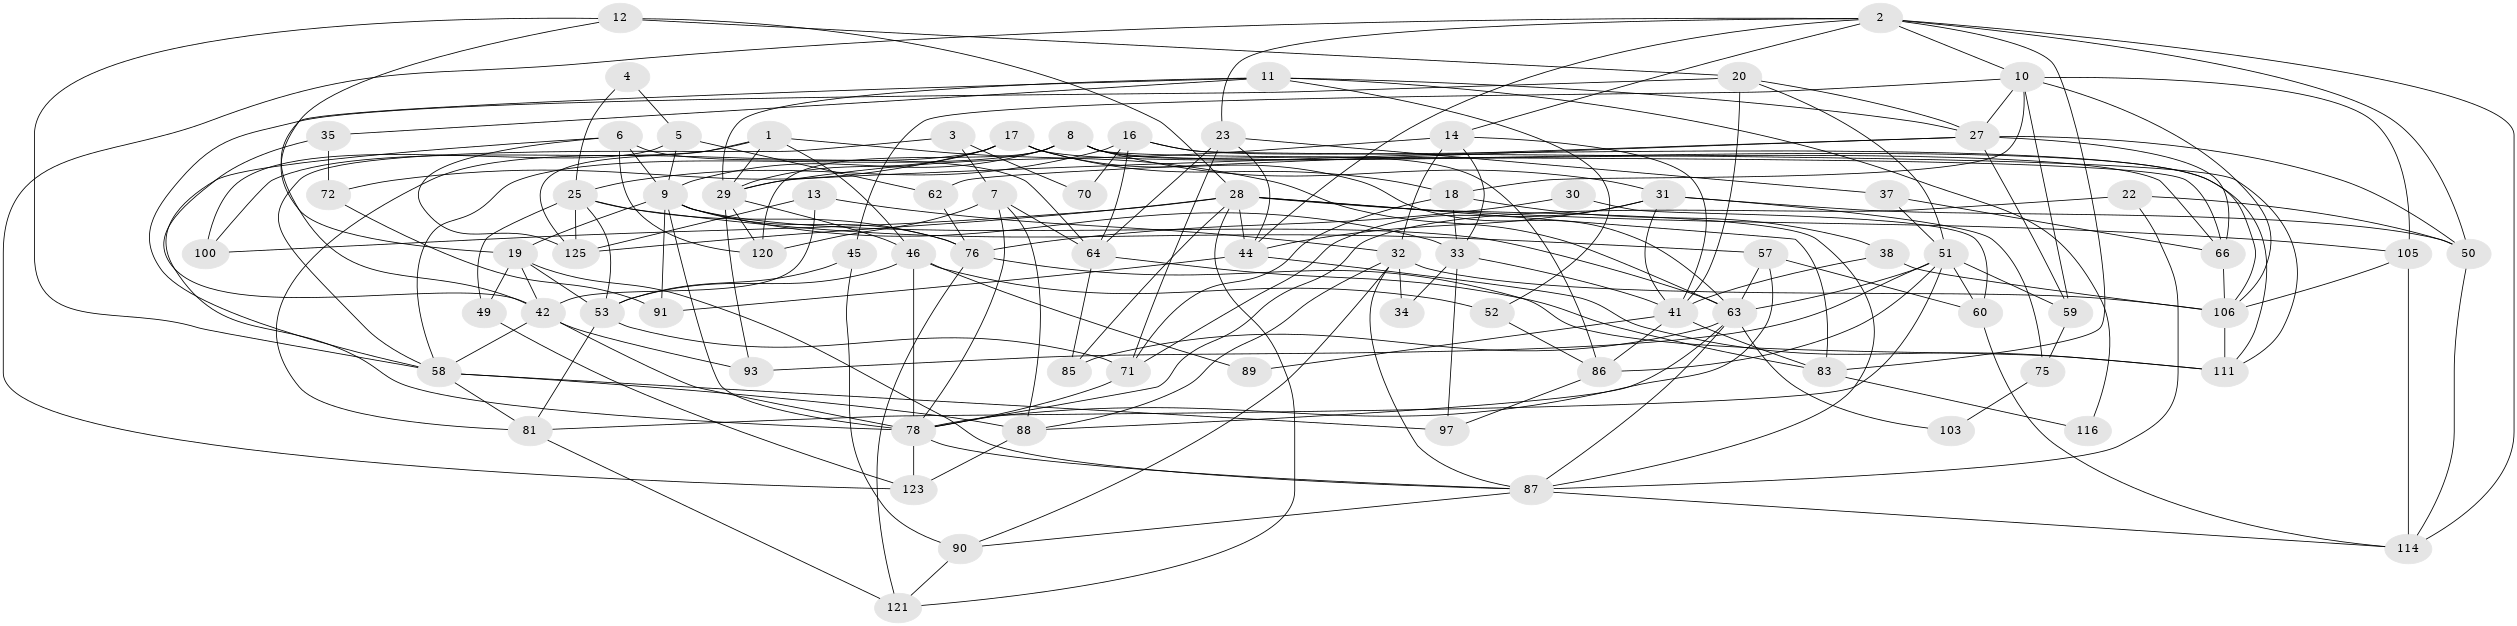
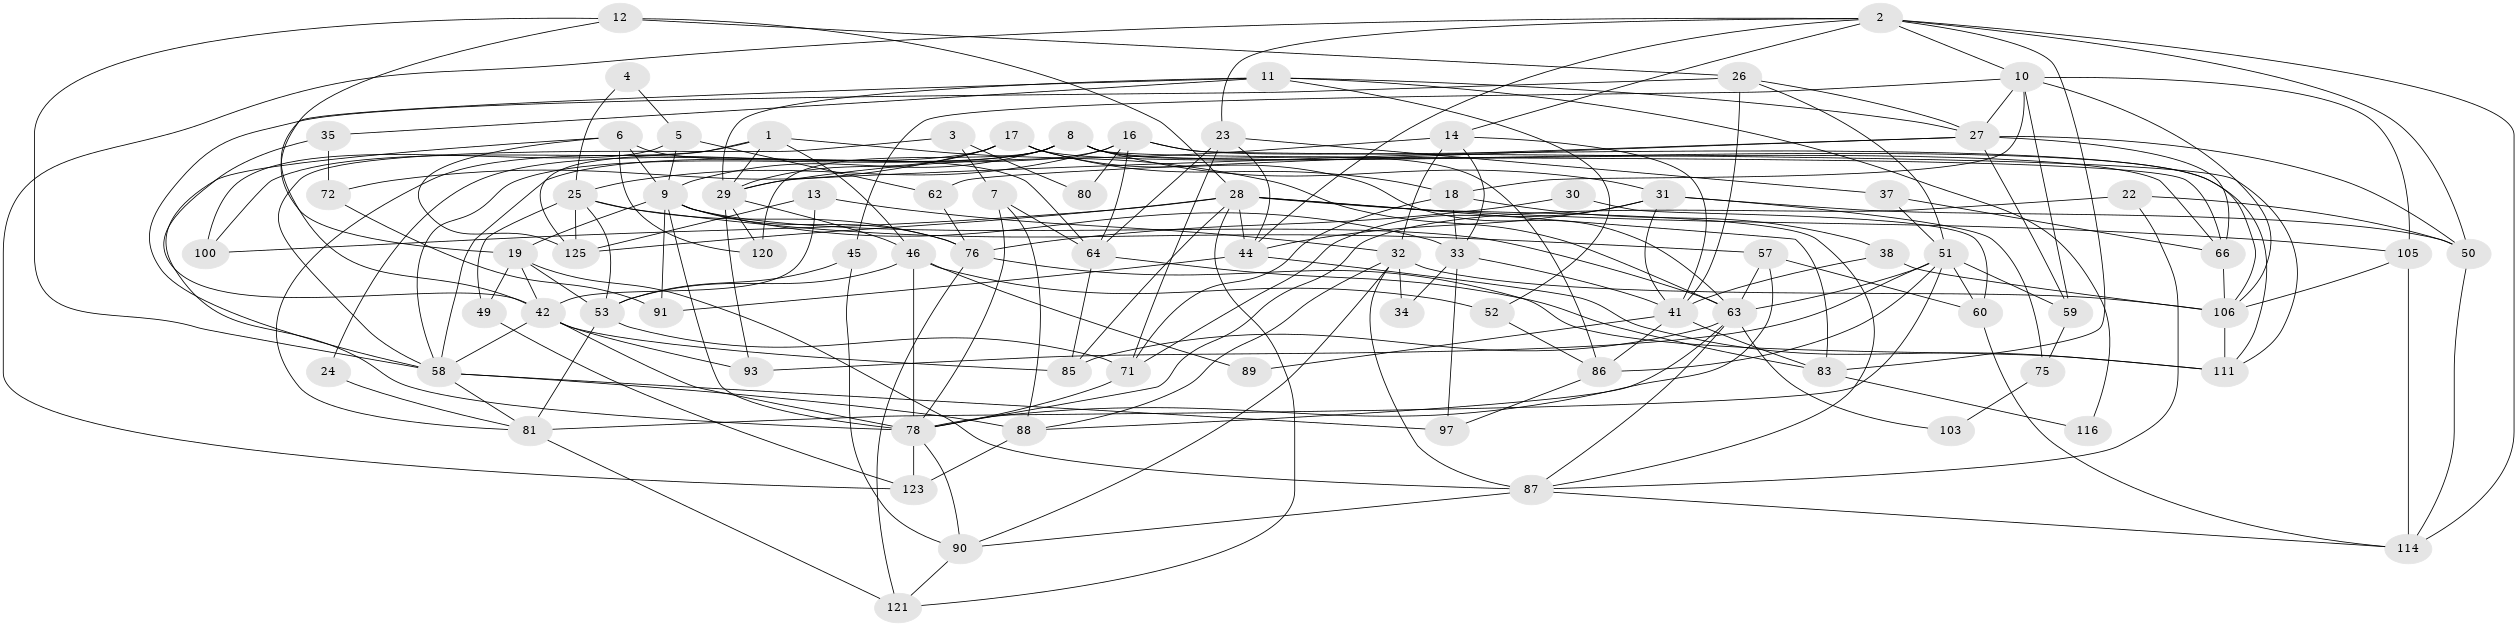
node "20": label "20" -> "26"
edge "16" -- "58": added
node "70": label "70" -> "80"
edge "7" -- "120": removed
edge "42" -- "85": added
node "24": added
edge "78" -- "87": now "78" -- "90"
